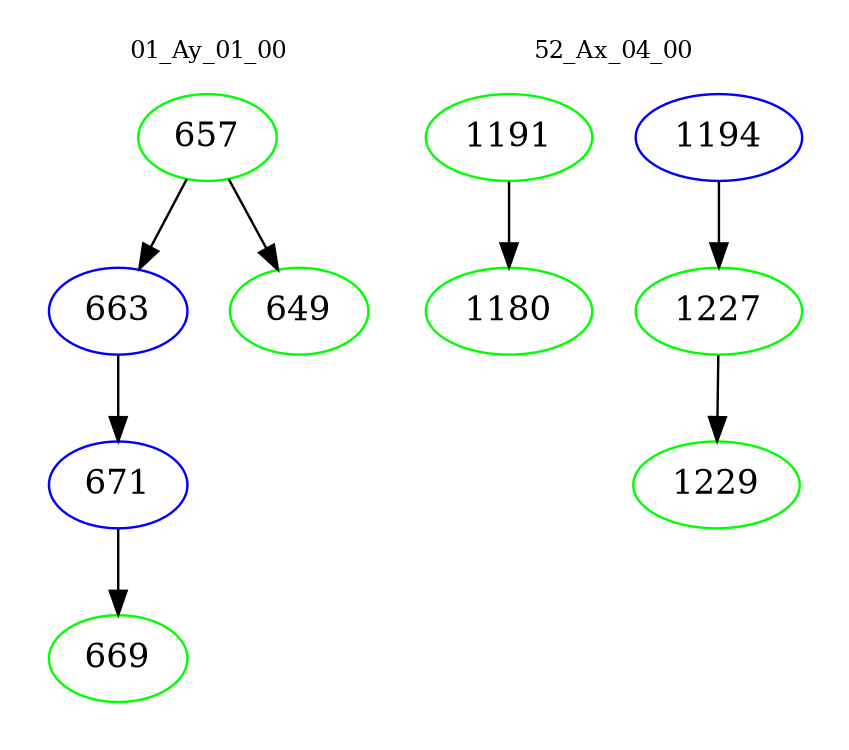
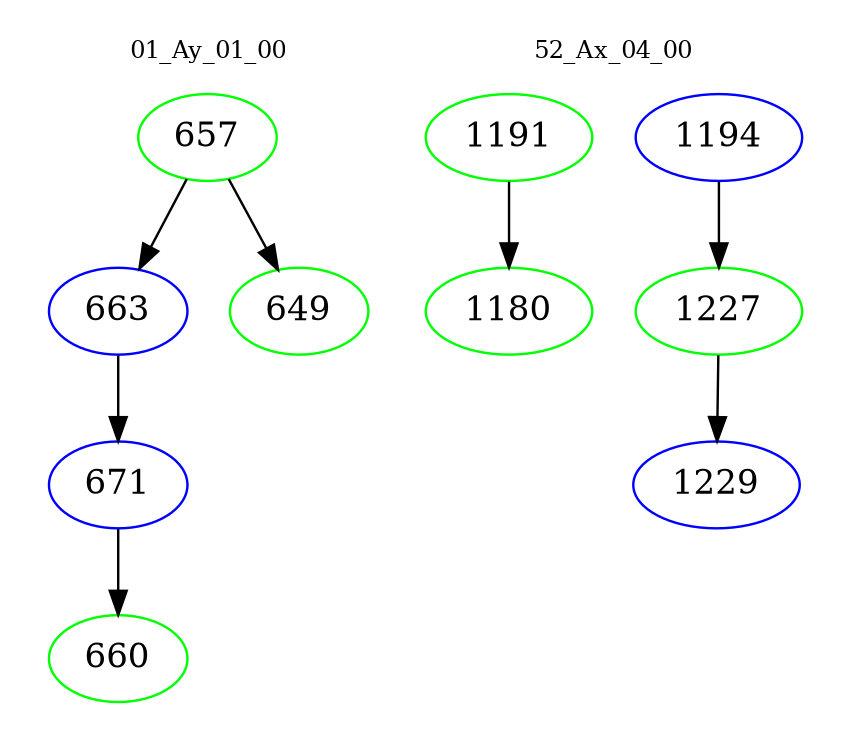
node "1229": color green -> blue
node "669": label "669" -> "660"
